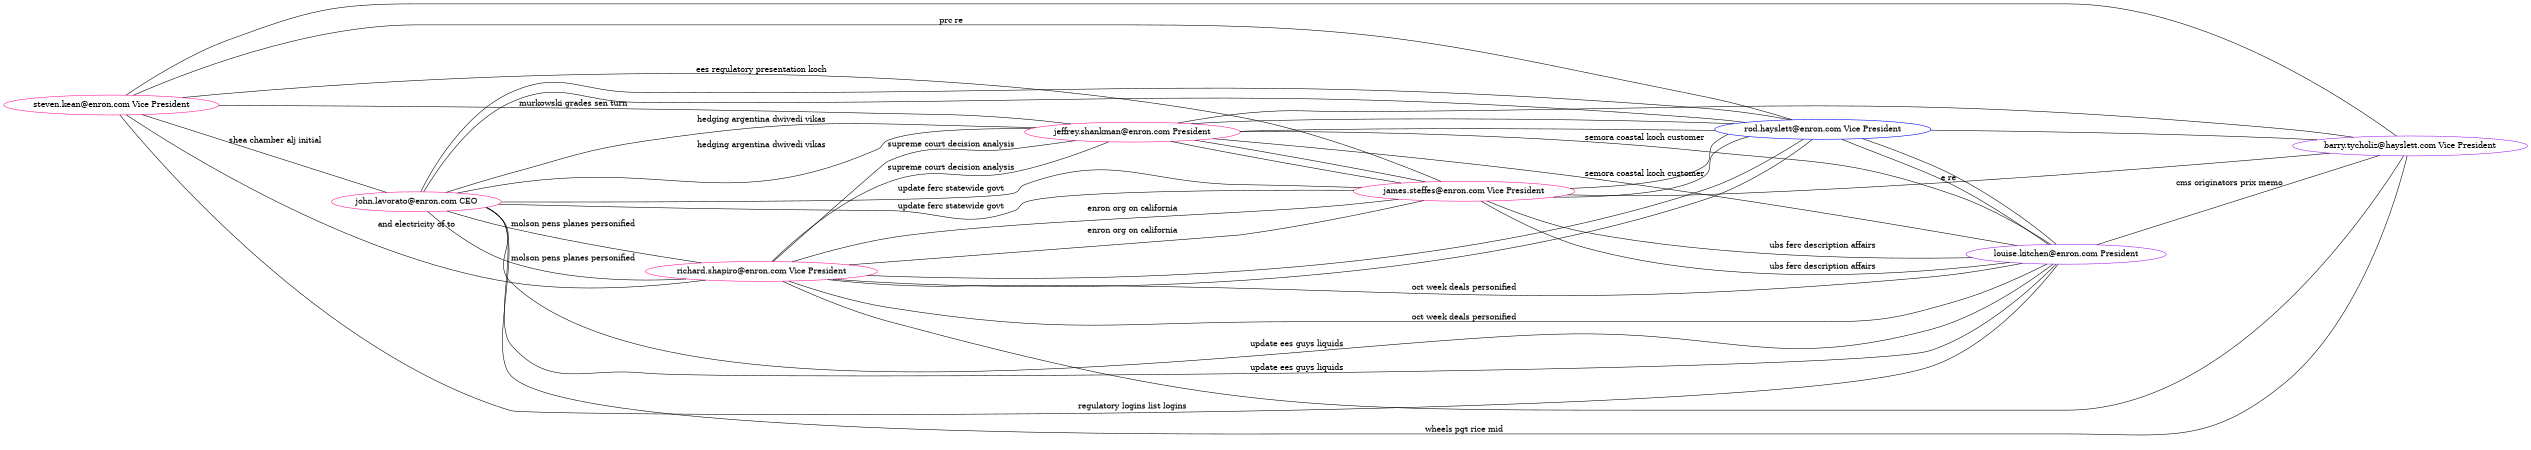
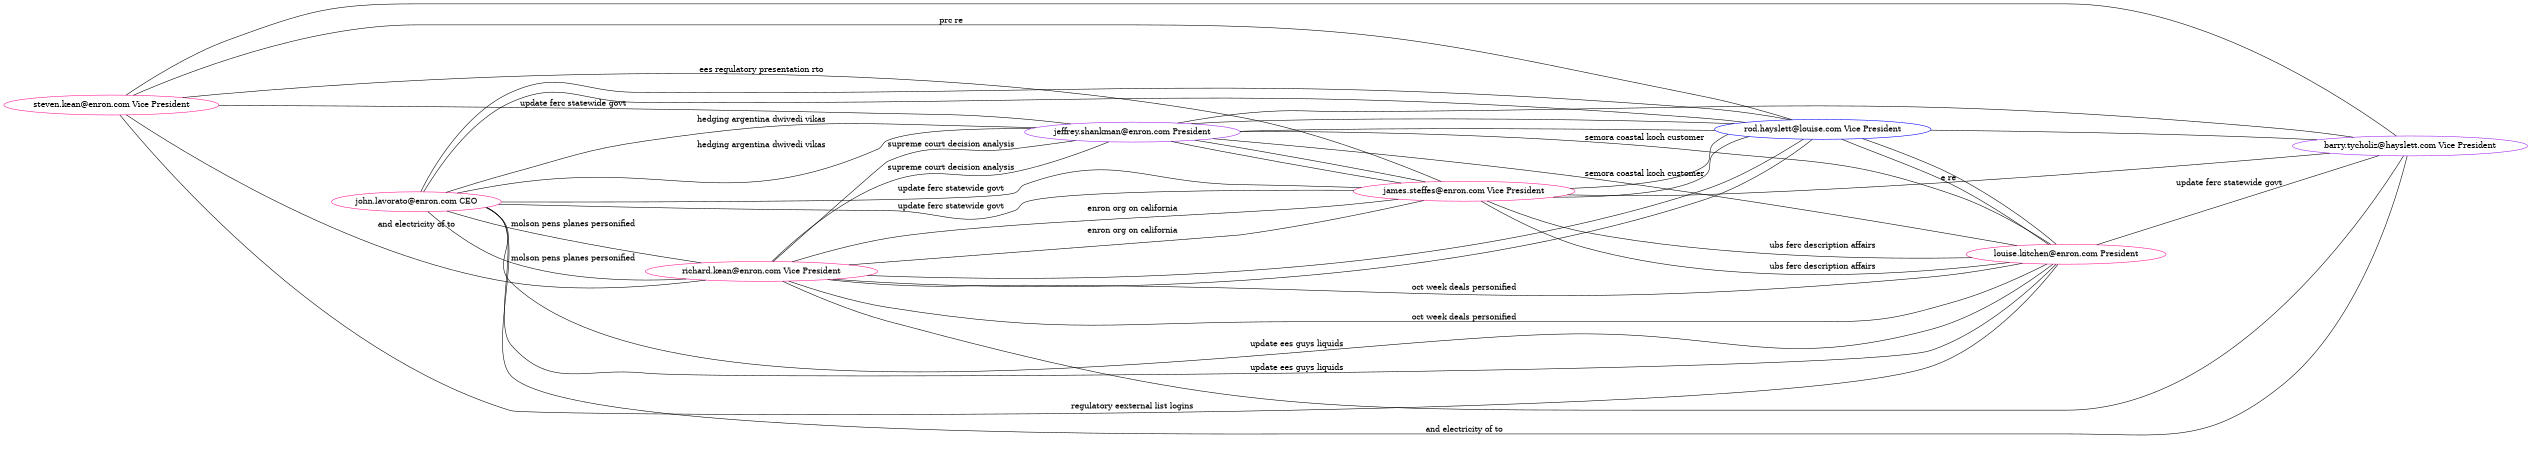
edge "steven.kean@enron.com Vice President" -- "james.steffes@enron.com Vice President": label "ees regulatory presentation koch" -> "ees regulatory presentation rto"
edge "steven.kean@enron.com Vice President" -- "jeffrey.shankman@enron.com President": label "murkowski grades sen turn" -> "update ferc statewide govt"
node "rod.hayslett@enron.com Vice President": label "rod.hayslett@enron.com Vice President" -> "rod.hayslett@louise.com Vice President"
node "jeffrey.shankman@enron.com President": color deeppink -> purple
edge "steven.kean@enron.com Vice President" -- "john.lavorato@enron.com CEO": removed, label "shea chamber alj initial"
edge "barry.tycholiz@hayslett.com Vice President" -- "louise.kitchen@enron.com President": label "cms originators prix memo" -> "update ferc statewide govt"
node "louise.kitchen@enron.com President": color purple -> deeppink
node "richard.shapiro@enron.com Vice President": label "richard.shapiro@enron.com Vice President" -> "richard.kean@enron.com Vice President"
edge "steven.kean@enron.com Vice President" -- "louise.kitchen@enron.com President": label "regulatory logins list logins" -> "regulatory eexternal list logins"
edge "barry.tycholiz@hayslett.com Vice President" -- "john.lavorato@enron.com CEO": label "wheels pgt rice mid" -> "and electricity of to"
